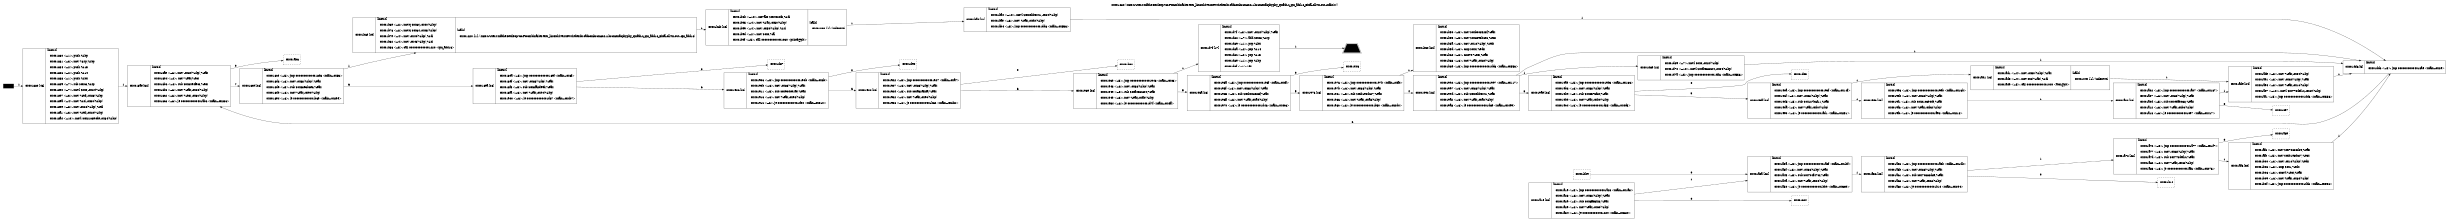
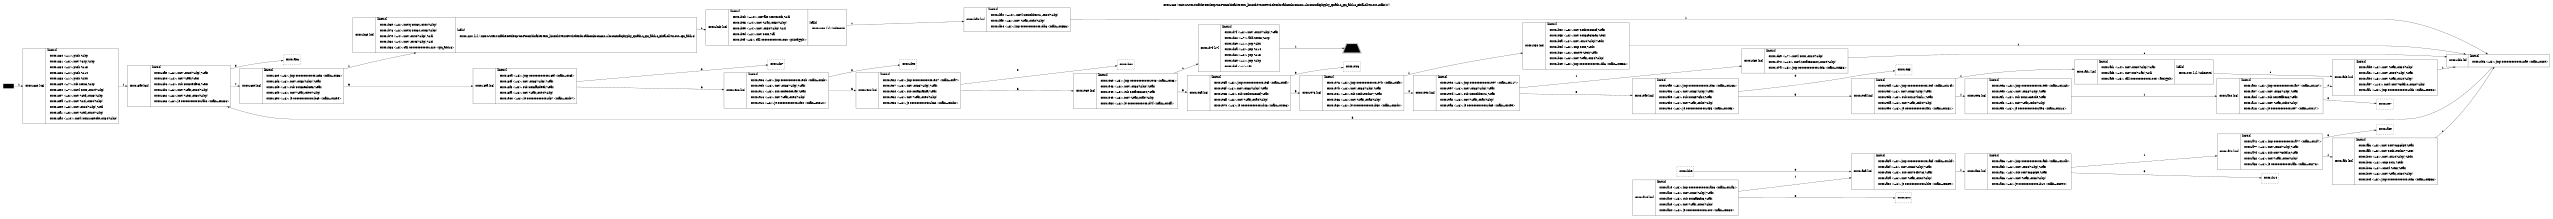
edge "0x401992 [28]" -> "0x401dd6 [5]": now "0x401b50 [30]" -> "0x401dd6 [5]"
